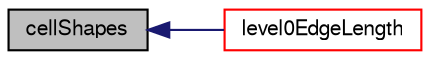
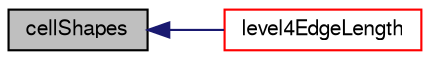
node "level0EdgeLength": label "level0EdgeLength" -> "level4EdgeLength"
